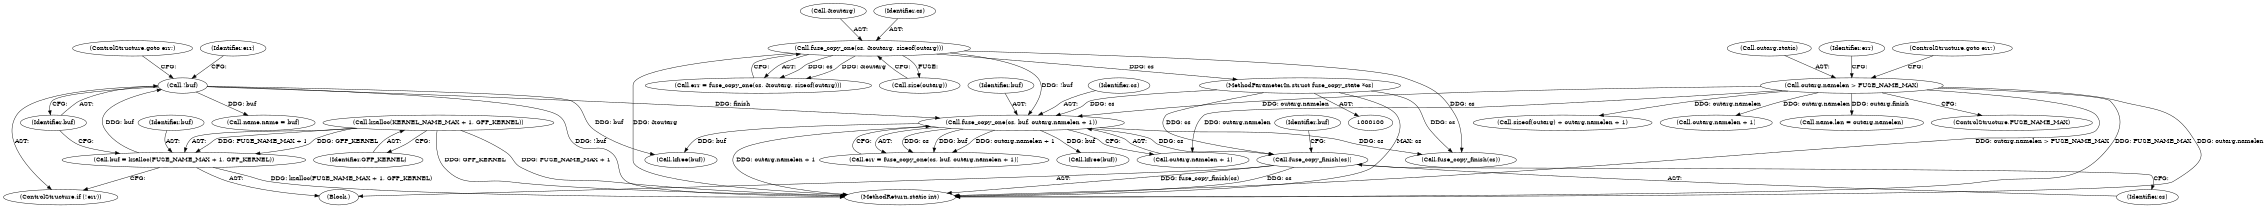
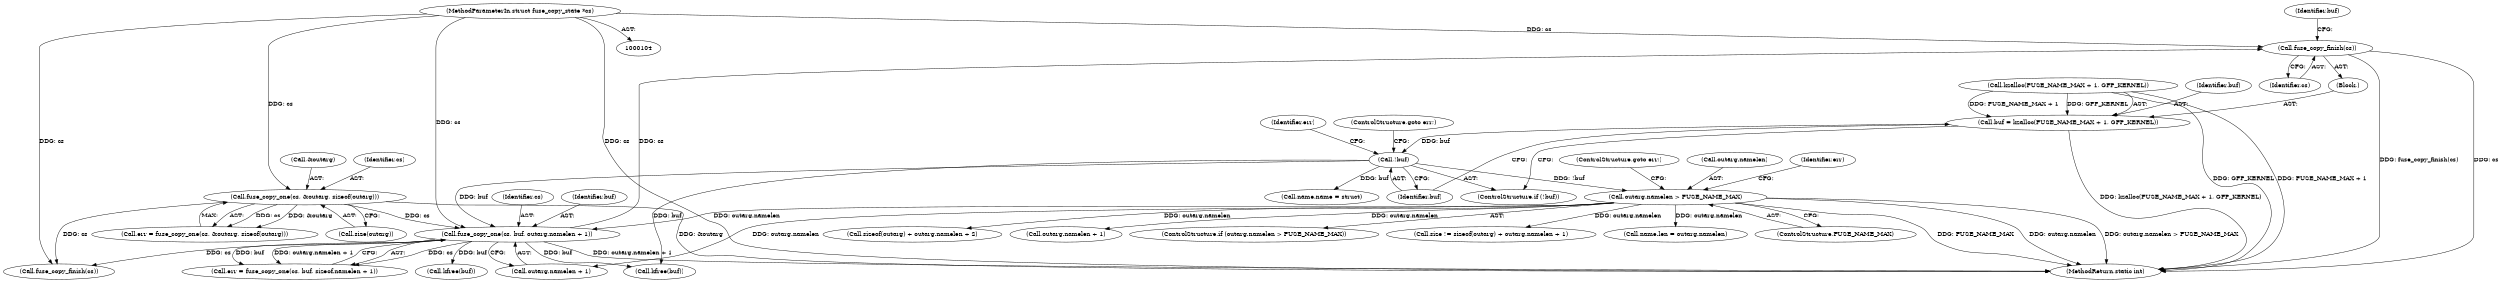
node "(Call,outarg.static)": label "(Call,outarg.static)" -> "(Call,outarg.namelen)"
edge "(Call,fuse_copy_one(cs, &outarg, sizeof(outarg)))" -> "(MethodParameterIn,struct fuse_copy_state *cs)": reversed
edge "(Call,err = fuse_copy_one(cs, &outarg, sizeof(outarg)))" -> "(Call,fuse_copy_one(cs, &outarg, sizeof(outarg)))": label "CFG: " -> "MAX: "
edge "(Call,size(outarg))" -> "(Call,fuse_copy_one(cs, &outarg, sizeof(outarg)))": label "CFG: " -> "AST: "
edge "(Call,fuse_copy_one(cs, &outarg, sizeof(outarg)))" -> "(Call,size(outarg))": label "FUSE: " -> "CFG: "
edge "(Call,fuse_copy_one(cs, &outarg, sizeof(outarg)))" -> "(Call,fuse_copy_one(cs, buf, outarg.namelen + 1))": label "DDG: !buf" -> "DDG: cs"
edge "(Call,!buf)" -> "(Call,fuse_copy_one(cs, buf, outarg.namelen + 1))": label "DDG: finish" -> "DDG: buf"
edge "(Call,outarg.namelen > FUSE_NAME_MAX)" -> "(Call,name.len = outarg.namelen)": label "DDG: outarg.finish" -> "DDG: outarg.namelen"
edge "(Call,!buf)" -> "(MethodReturn,static int)": now "(Call,!buf)" -> "(Call,outarg.namelen > FUSE_NAME_MAX)"
node "(Call,name.name = buf)": label "(Call,name.name = buf)" -> "(Call,name.name = struct)"
node "(Call,kzalloc(KERNEL_NAME_MAX + 1, GFP_KERNEL))": label "(Call,kzalloc(KERNEL_NAME_MAX + 1, GFP_KERNEL))" -> "(Call,kzalloc(FUSE_NAME_MAX + 1, GFP_KERNEL))"
node "1000100": label "1000100" -> "1000104"
node "(Call,sizeof(outarg) + outarg.namelen + 1)": label "(Call,sizeof(outarg) + outarg.namelen + 1)" -> "(Call,sizeof(outarg) + outarg.namelen + 2)"
edge "(MethodParameterIn,struct fuse_copy_state *cs)" -> "(MethodReturn,static int)": label "MAX: cs" -> "DDG: cs"
node "(Identifier,GFP_KERNEL)": removed
node "(Call,err = fuse_copy_one(cs, buf, outarg.namelen + 1))": label "(Call,err = fuse_copy_one(cs, buf, outarg.namelen + 1))" -> "(Call,err = fuse_copy_one(cs, buf, sizeof.namelen + 1))"
edge "(Call,buf = kzalloc(FUSE_NAME_MAX + 1, GFP_KERNEL))" -> "(Block,)": reversed
node "(ControlStructure,if (!err))": label "(ControlStructure,if (!err))" -> "(ControlStructure,if (!buf))"
edge "(ControlStructure,FUSE_NAME_MAX)" -> "(Call,outarg.namelen > FUSE_NAME_MAX)": added, label "AST:"
node "(ControlStructure,if (outarg.namelen > FUSE_NAME_MAX))": added
node "(Call,size != sizeof(outarg) + outarg.namelen + 1)": added
